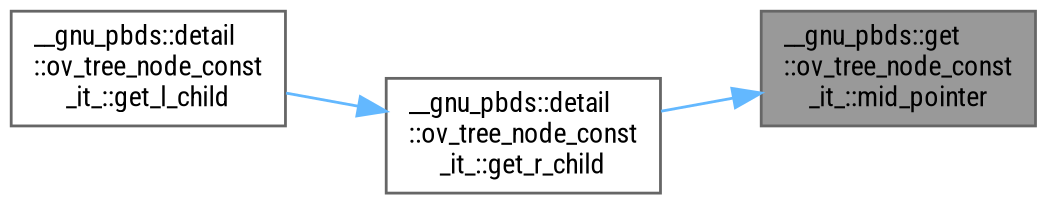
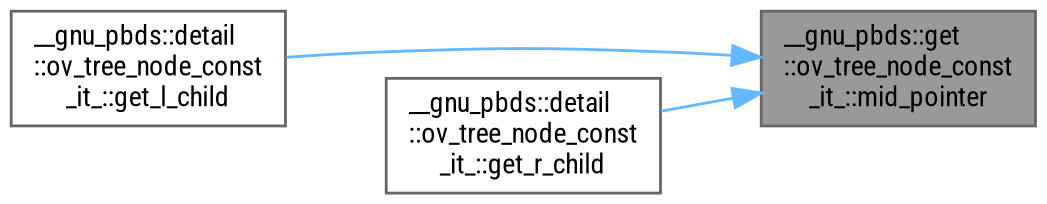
edge "__gnu_pbds::detail ::ov_tree_node_const _it_::get_l_child" -> "__gnu_pbds::detail ::ov_tree_node_const _it_::get_r_child": now "__gnu_pbds::detail ::ov_tree_node_const _it_::get_l_child" -> "__gnu_pbds::get ::ov_tree_node_const _it_::mid_pointer"
